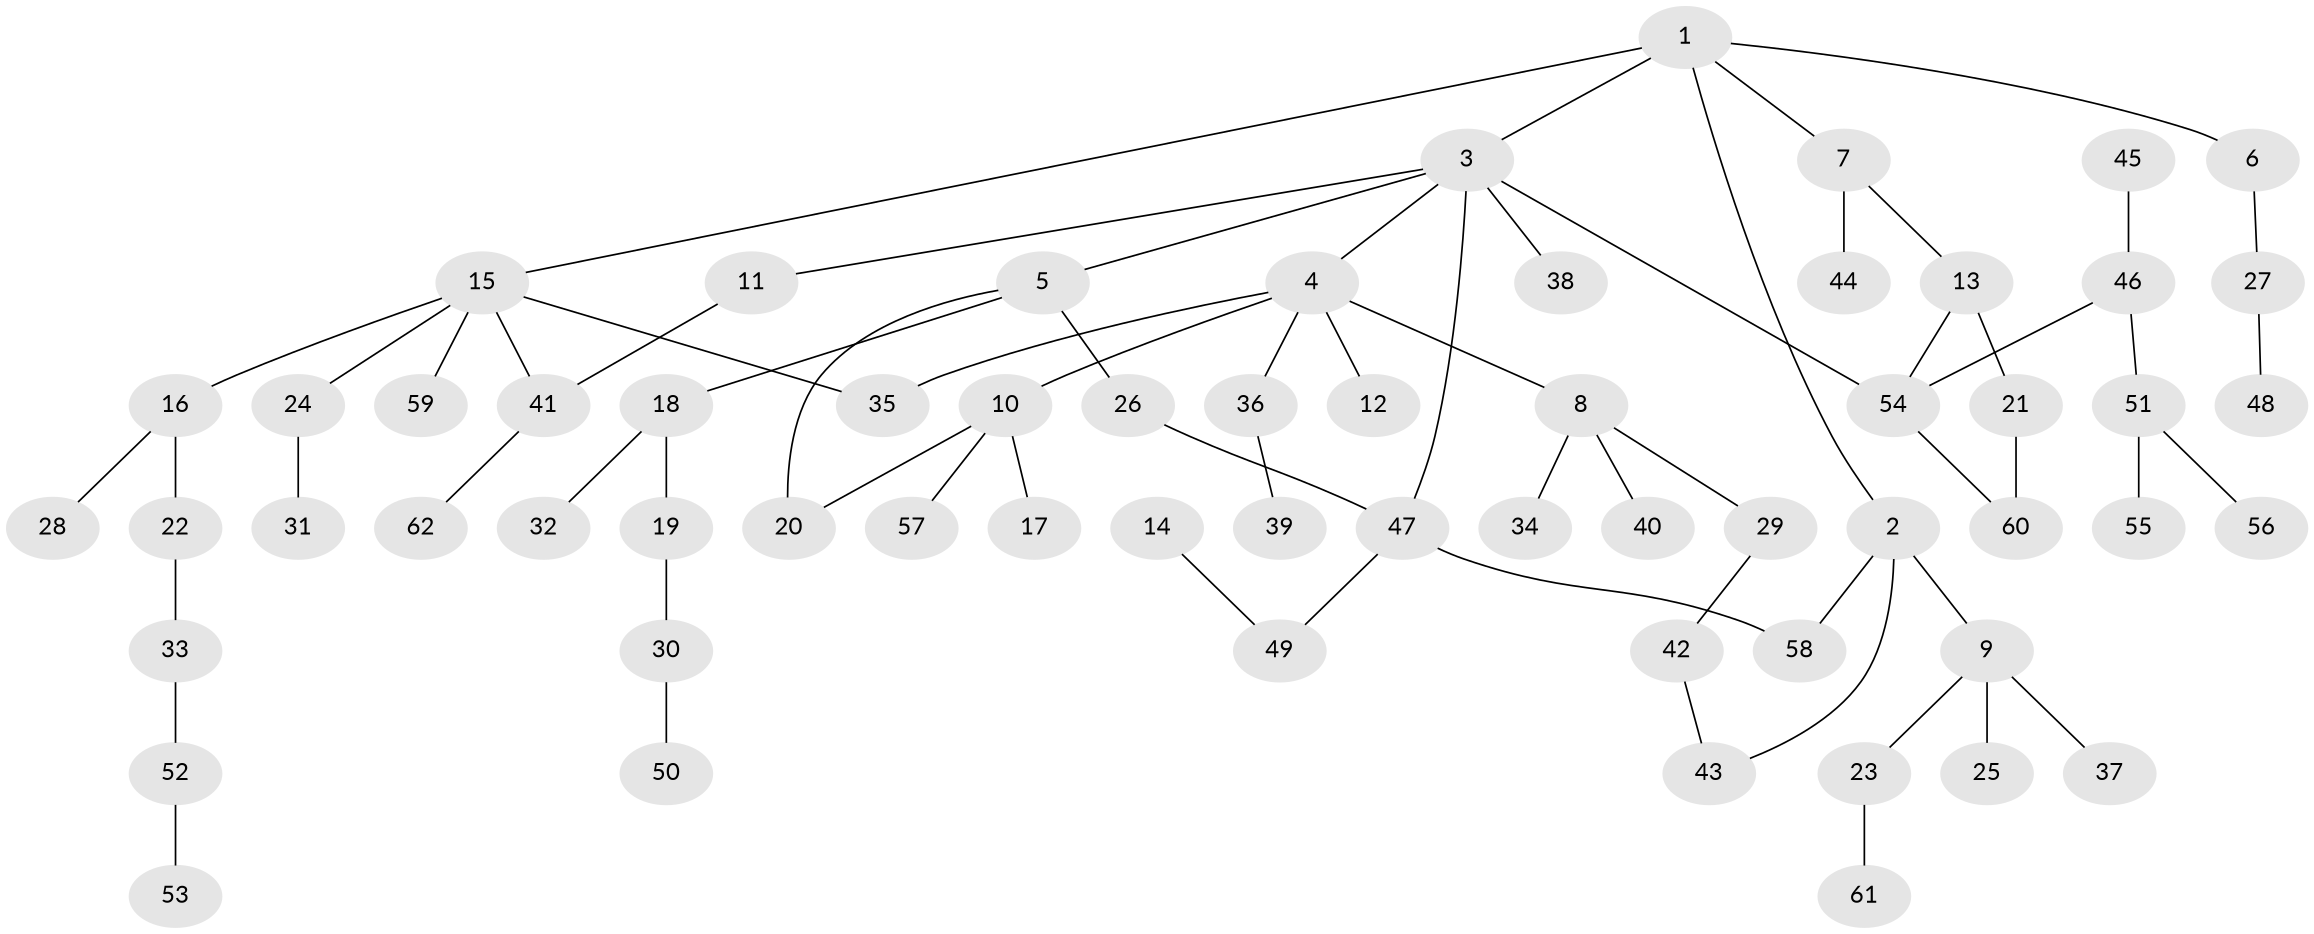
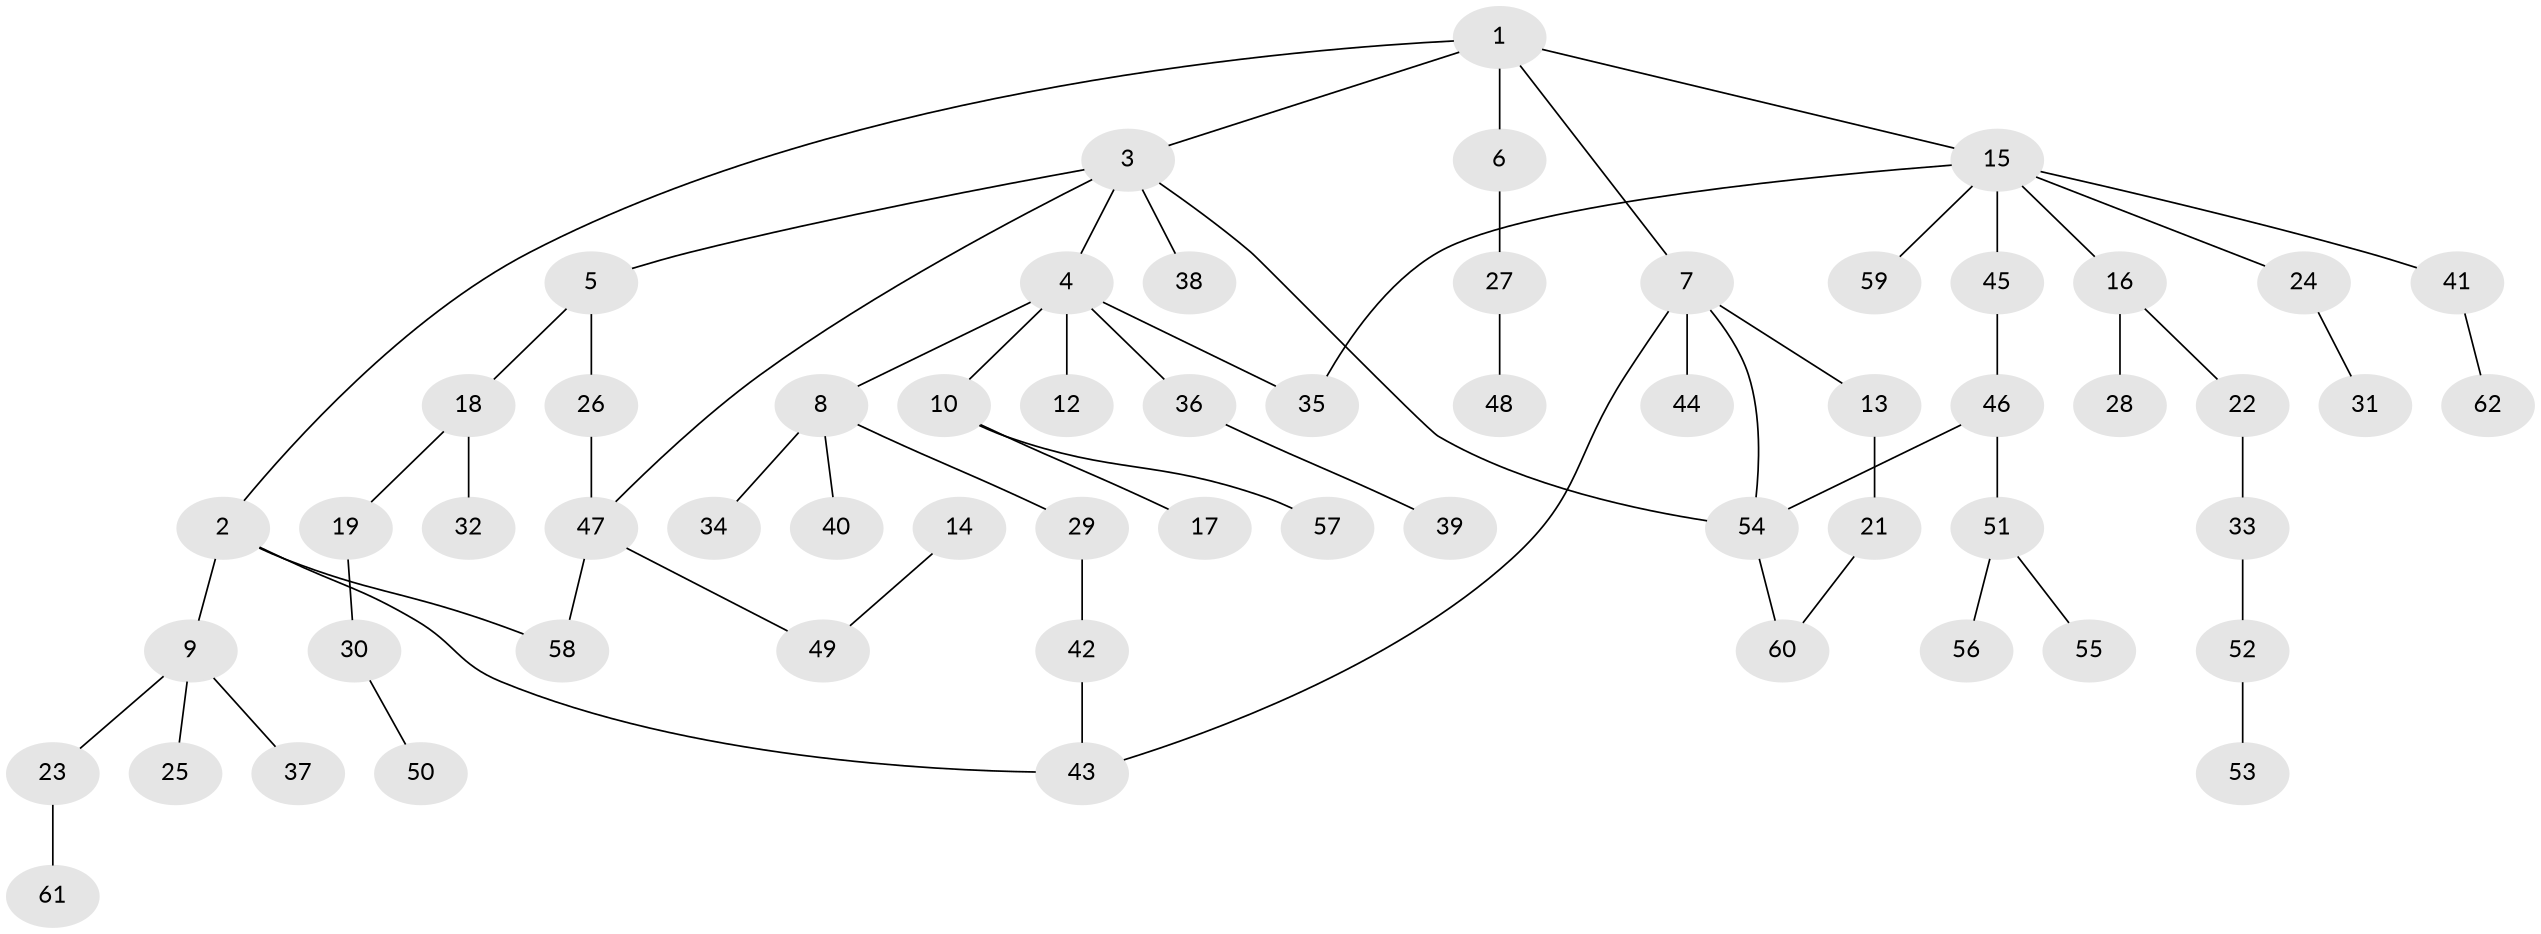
edge "15" -- "45": added
node "11": removed
edge "13" -- "54": now "7" -- "54"
node "20": removed
edge "7" -- "43": added
